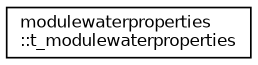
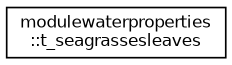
node "modulewaterproperties ::t_modulewaterproperties": label "modulewaterproperties ::t_modulewaterproperties" -> "modulewaterproperties ::t_seagrassesleaves"
